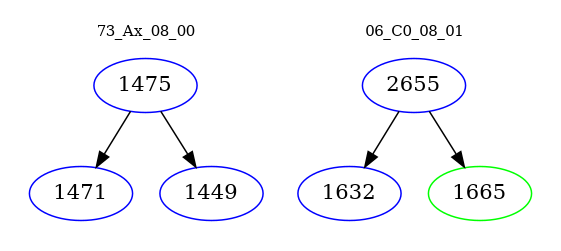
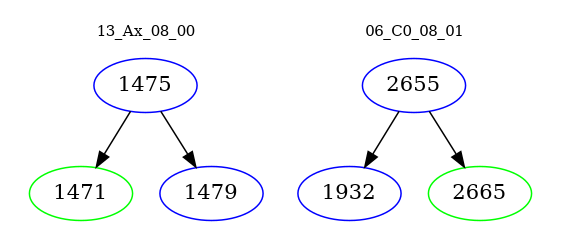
cluster "73_Ax_08_00": label "73_Ax_08_00" -> "13_Ax_08_00"
node "1471": color blue -> green
node "1449": label "1449" -> "1479"
node "1632": label "1632" -> "1932"
node "1665": label "1665" -> "2665"
